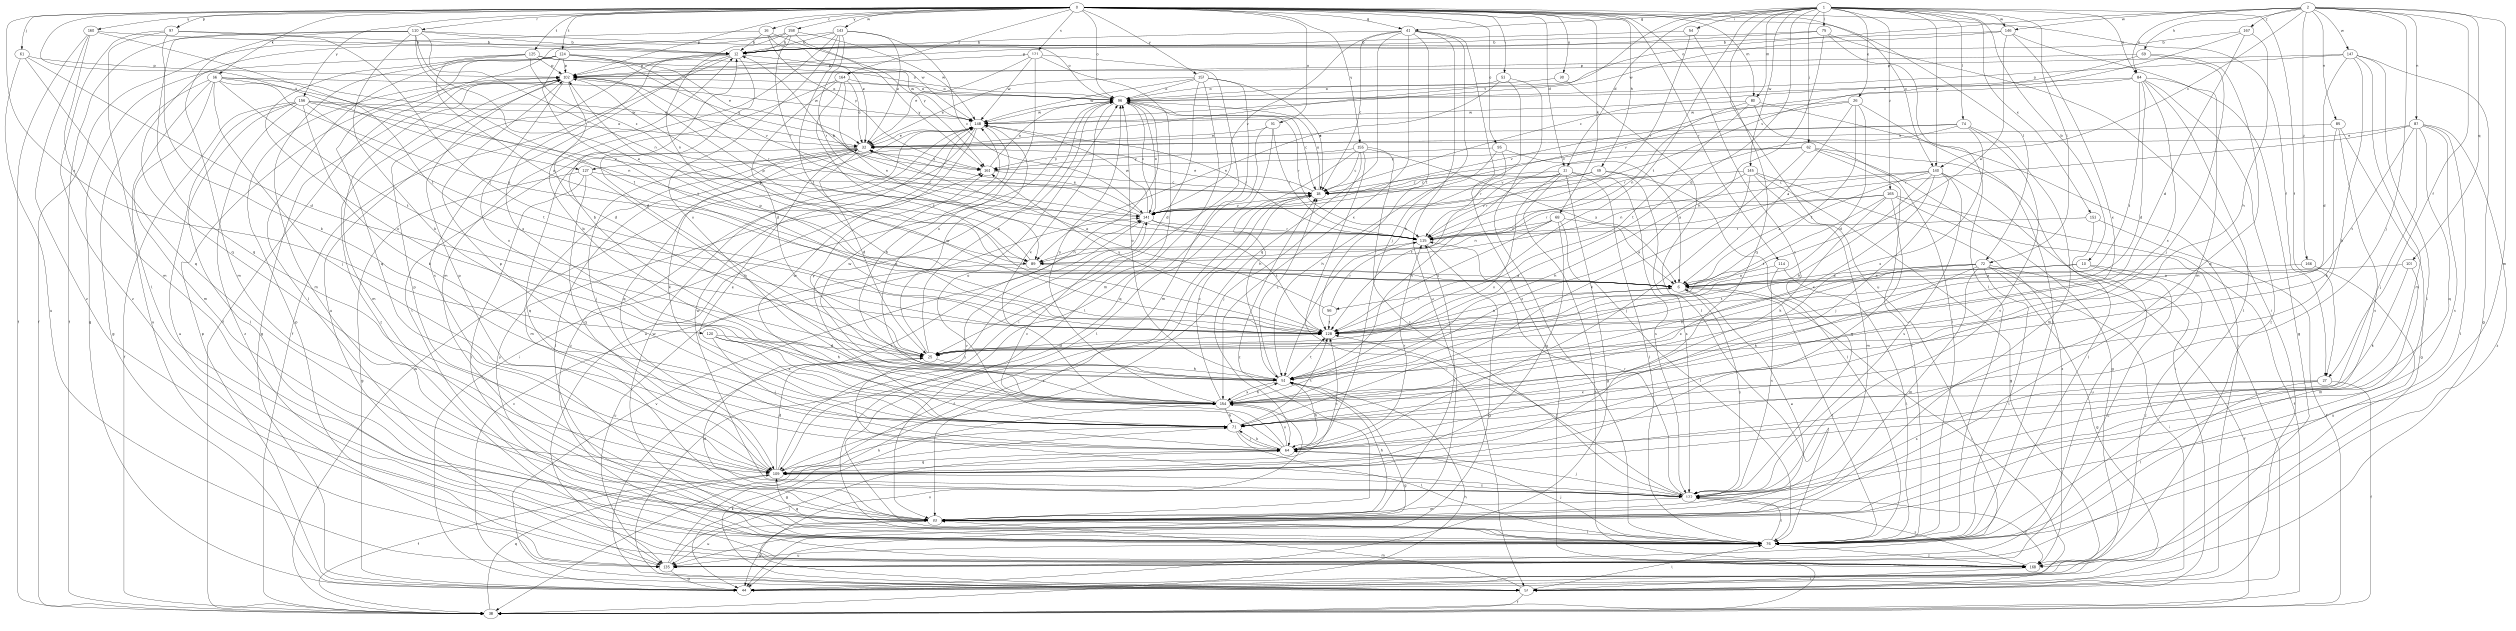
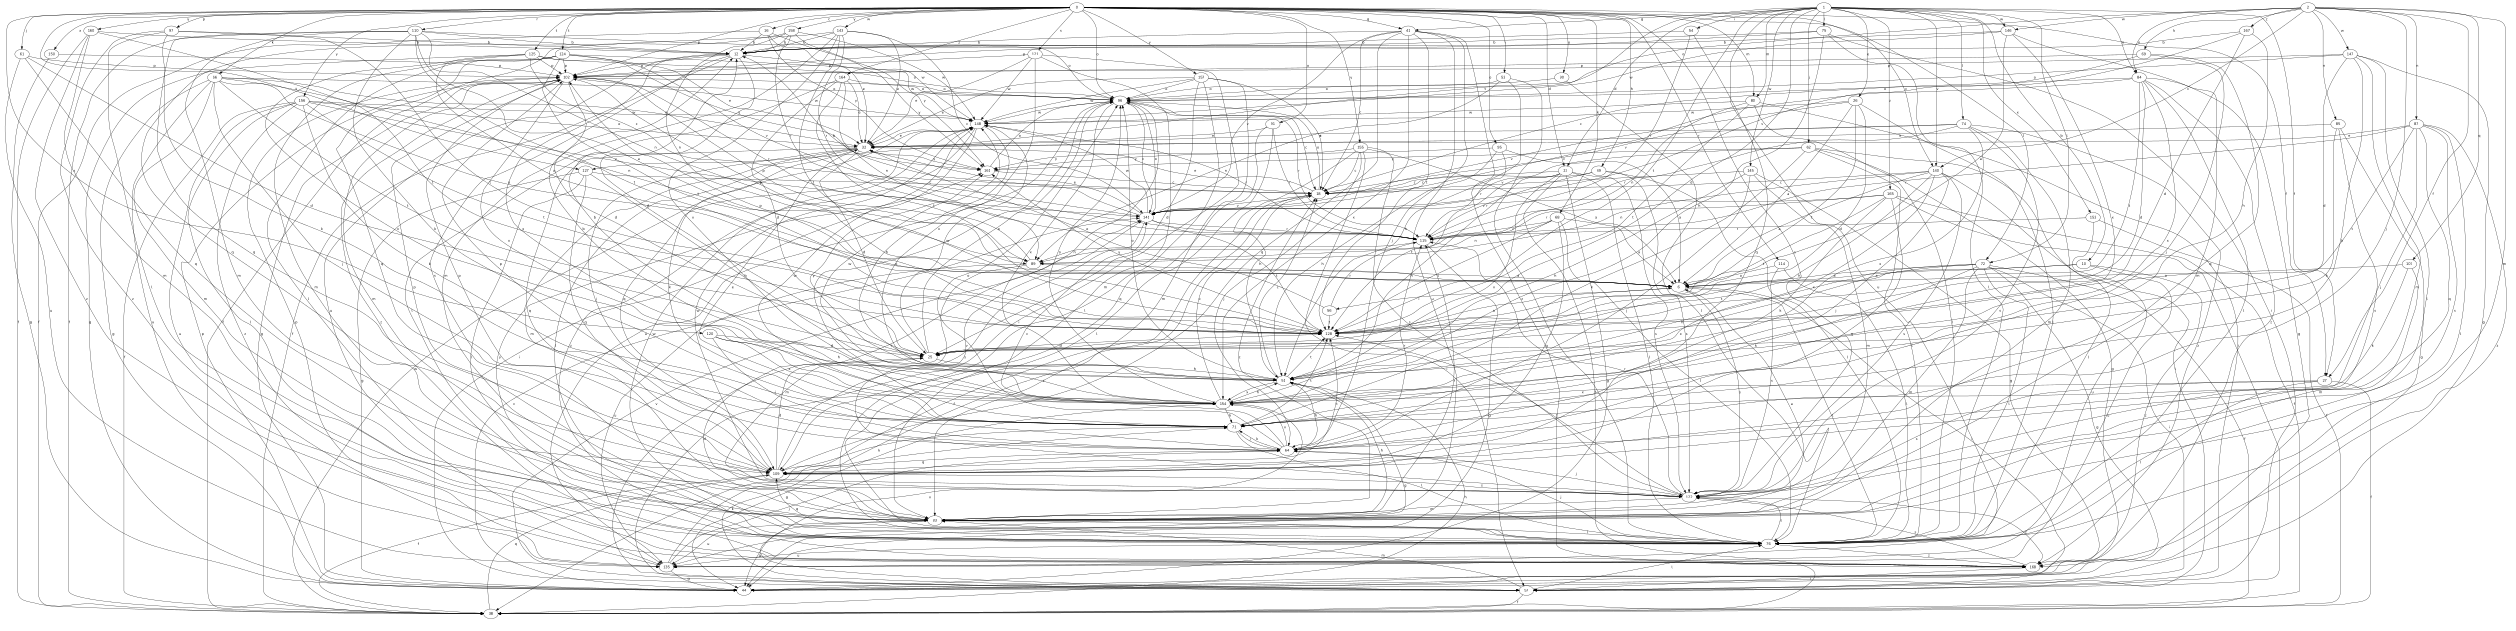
node "150": added
node "166": removed
edge "145" -> "168": now "74" -> "168"
edge "89" -> "83": added, label "m"
